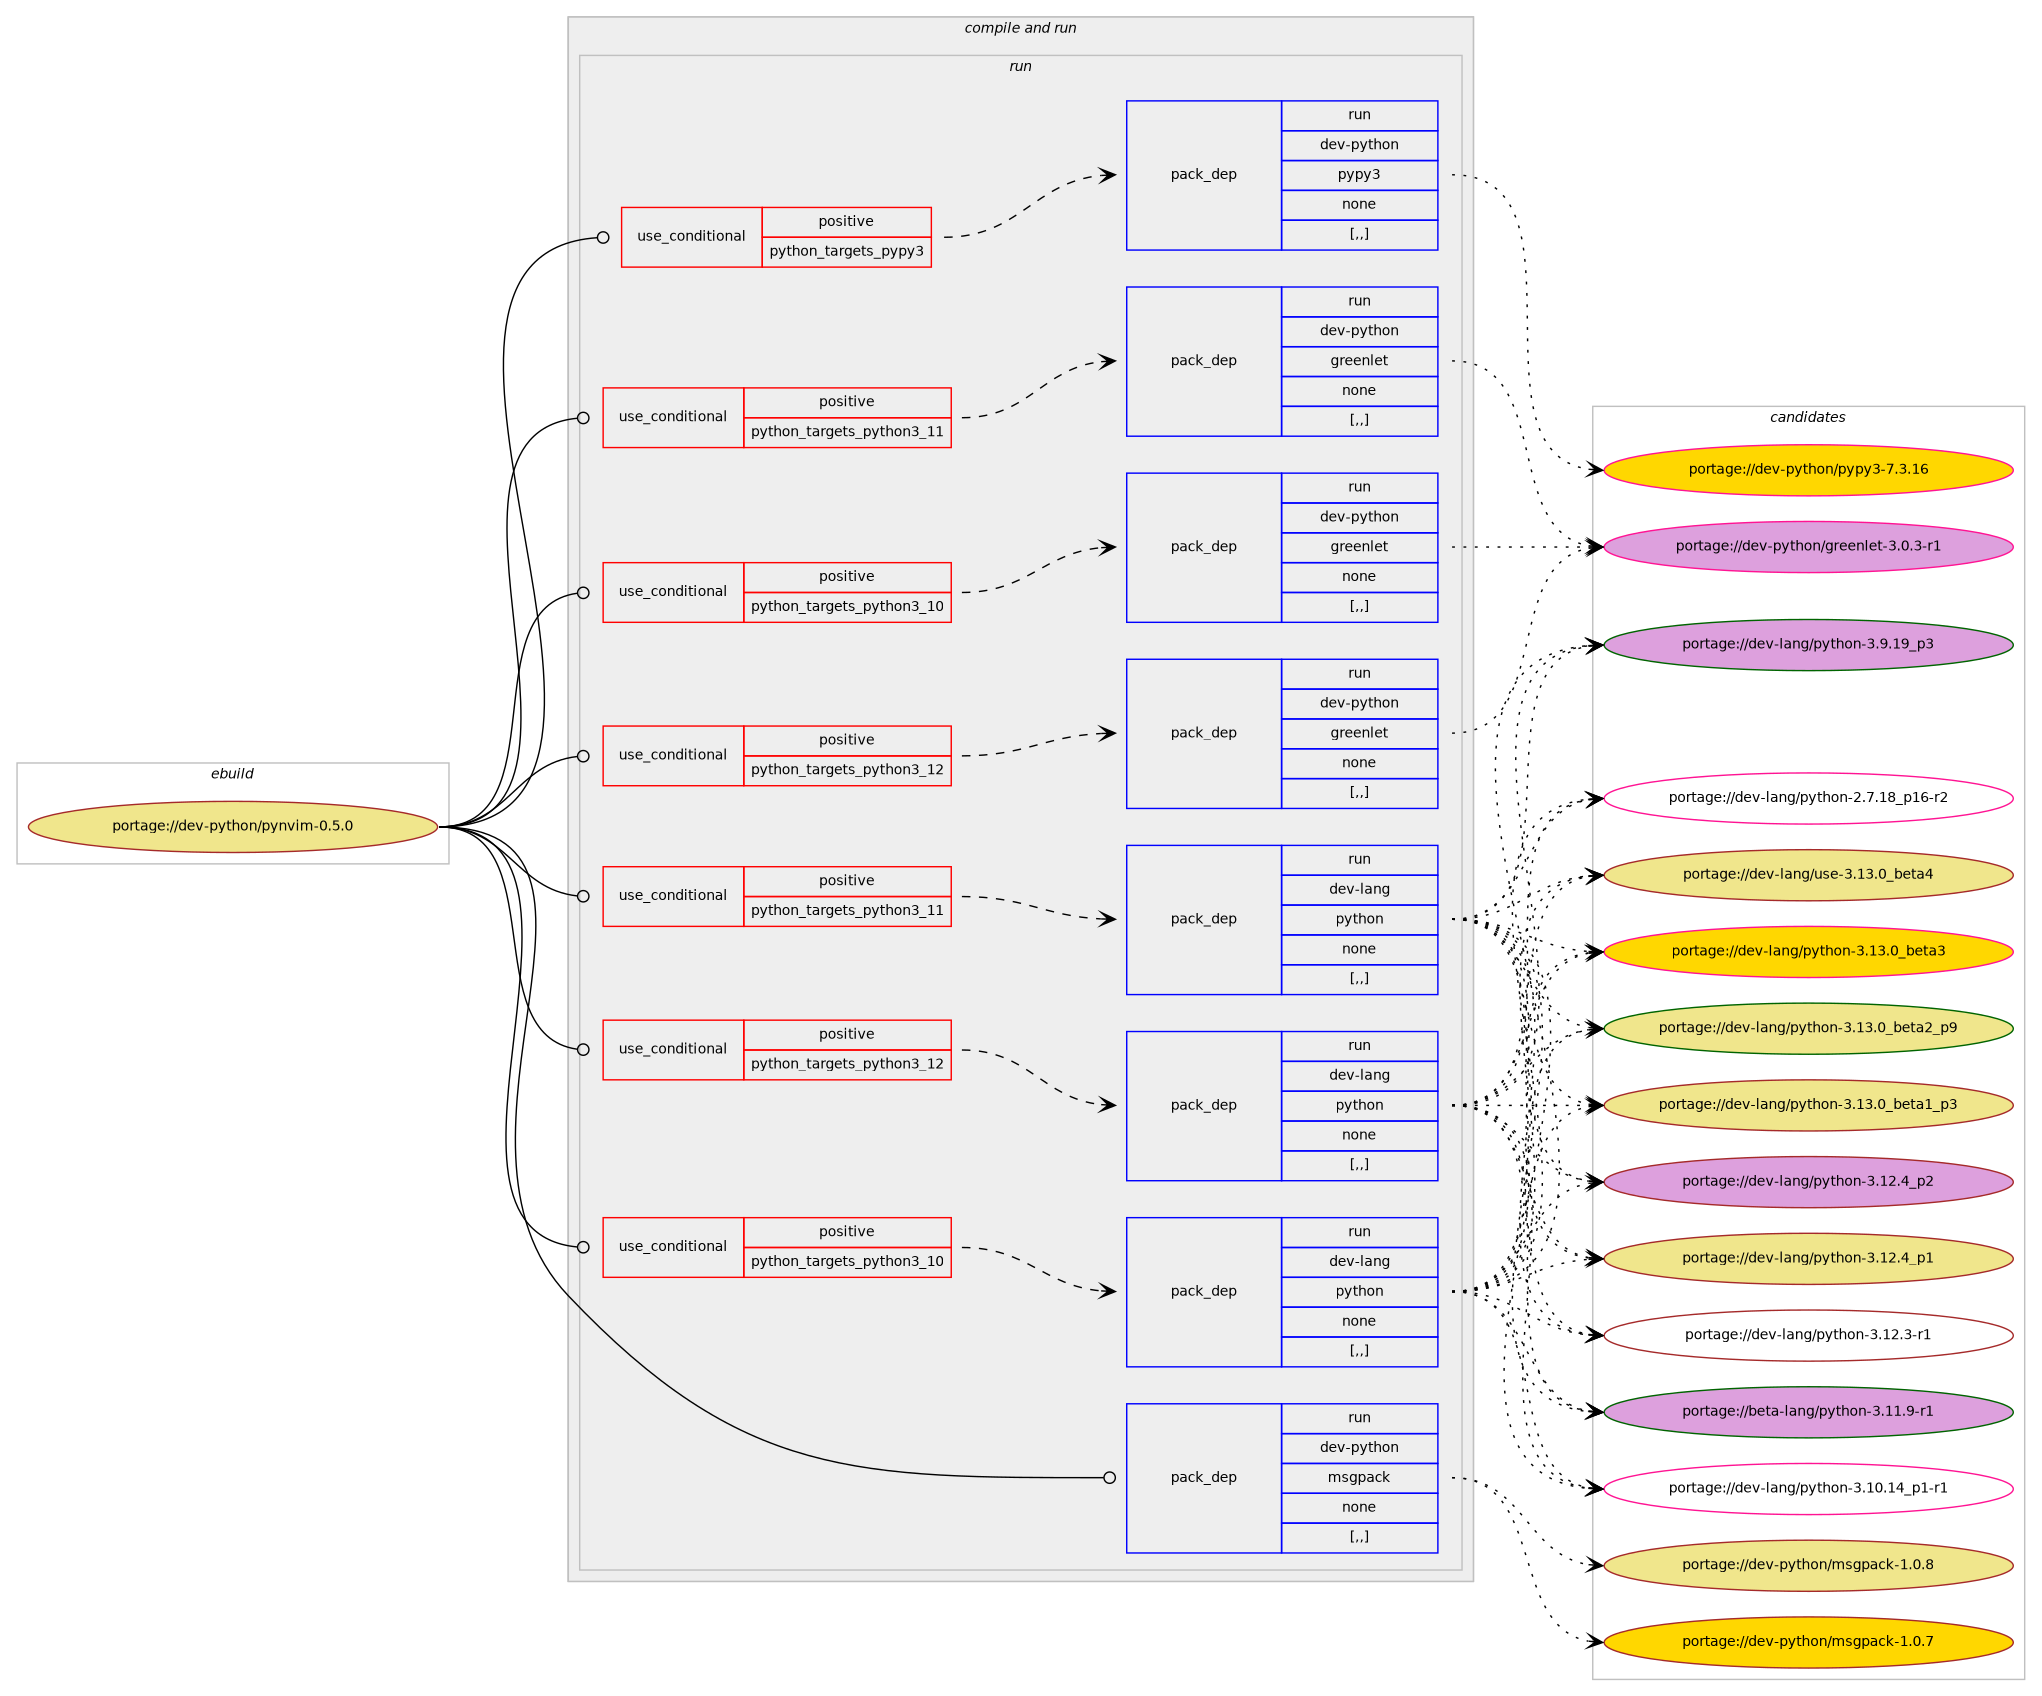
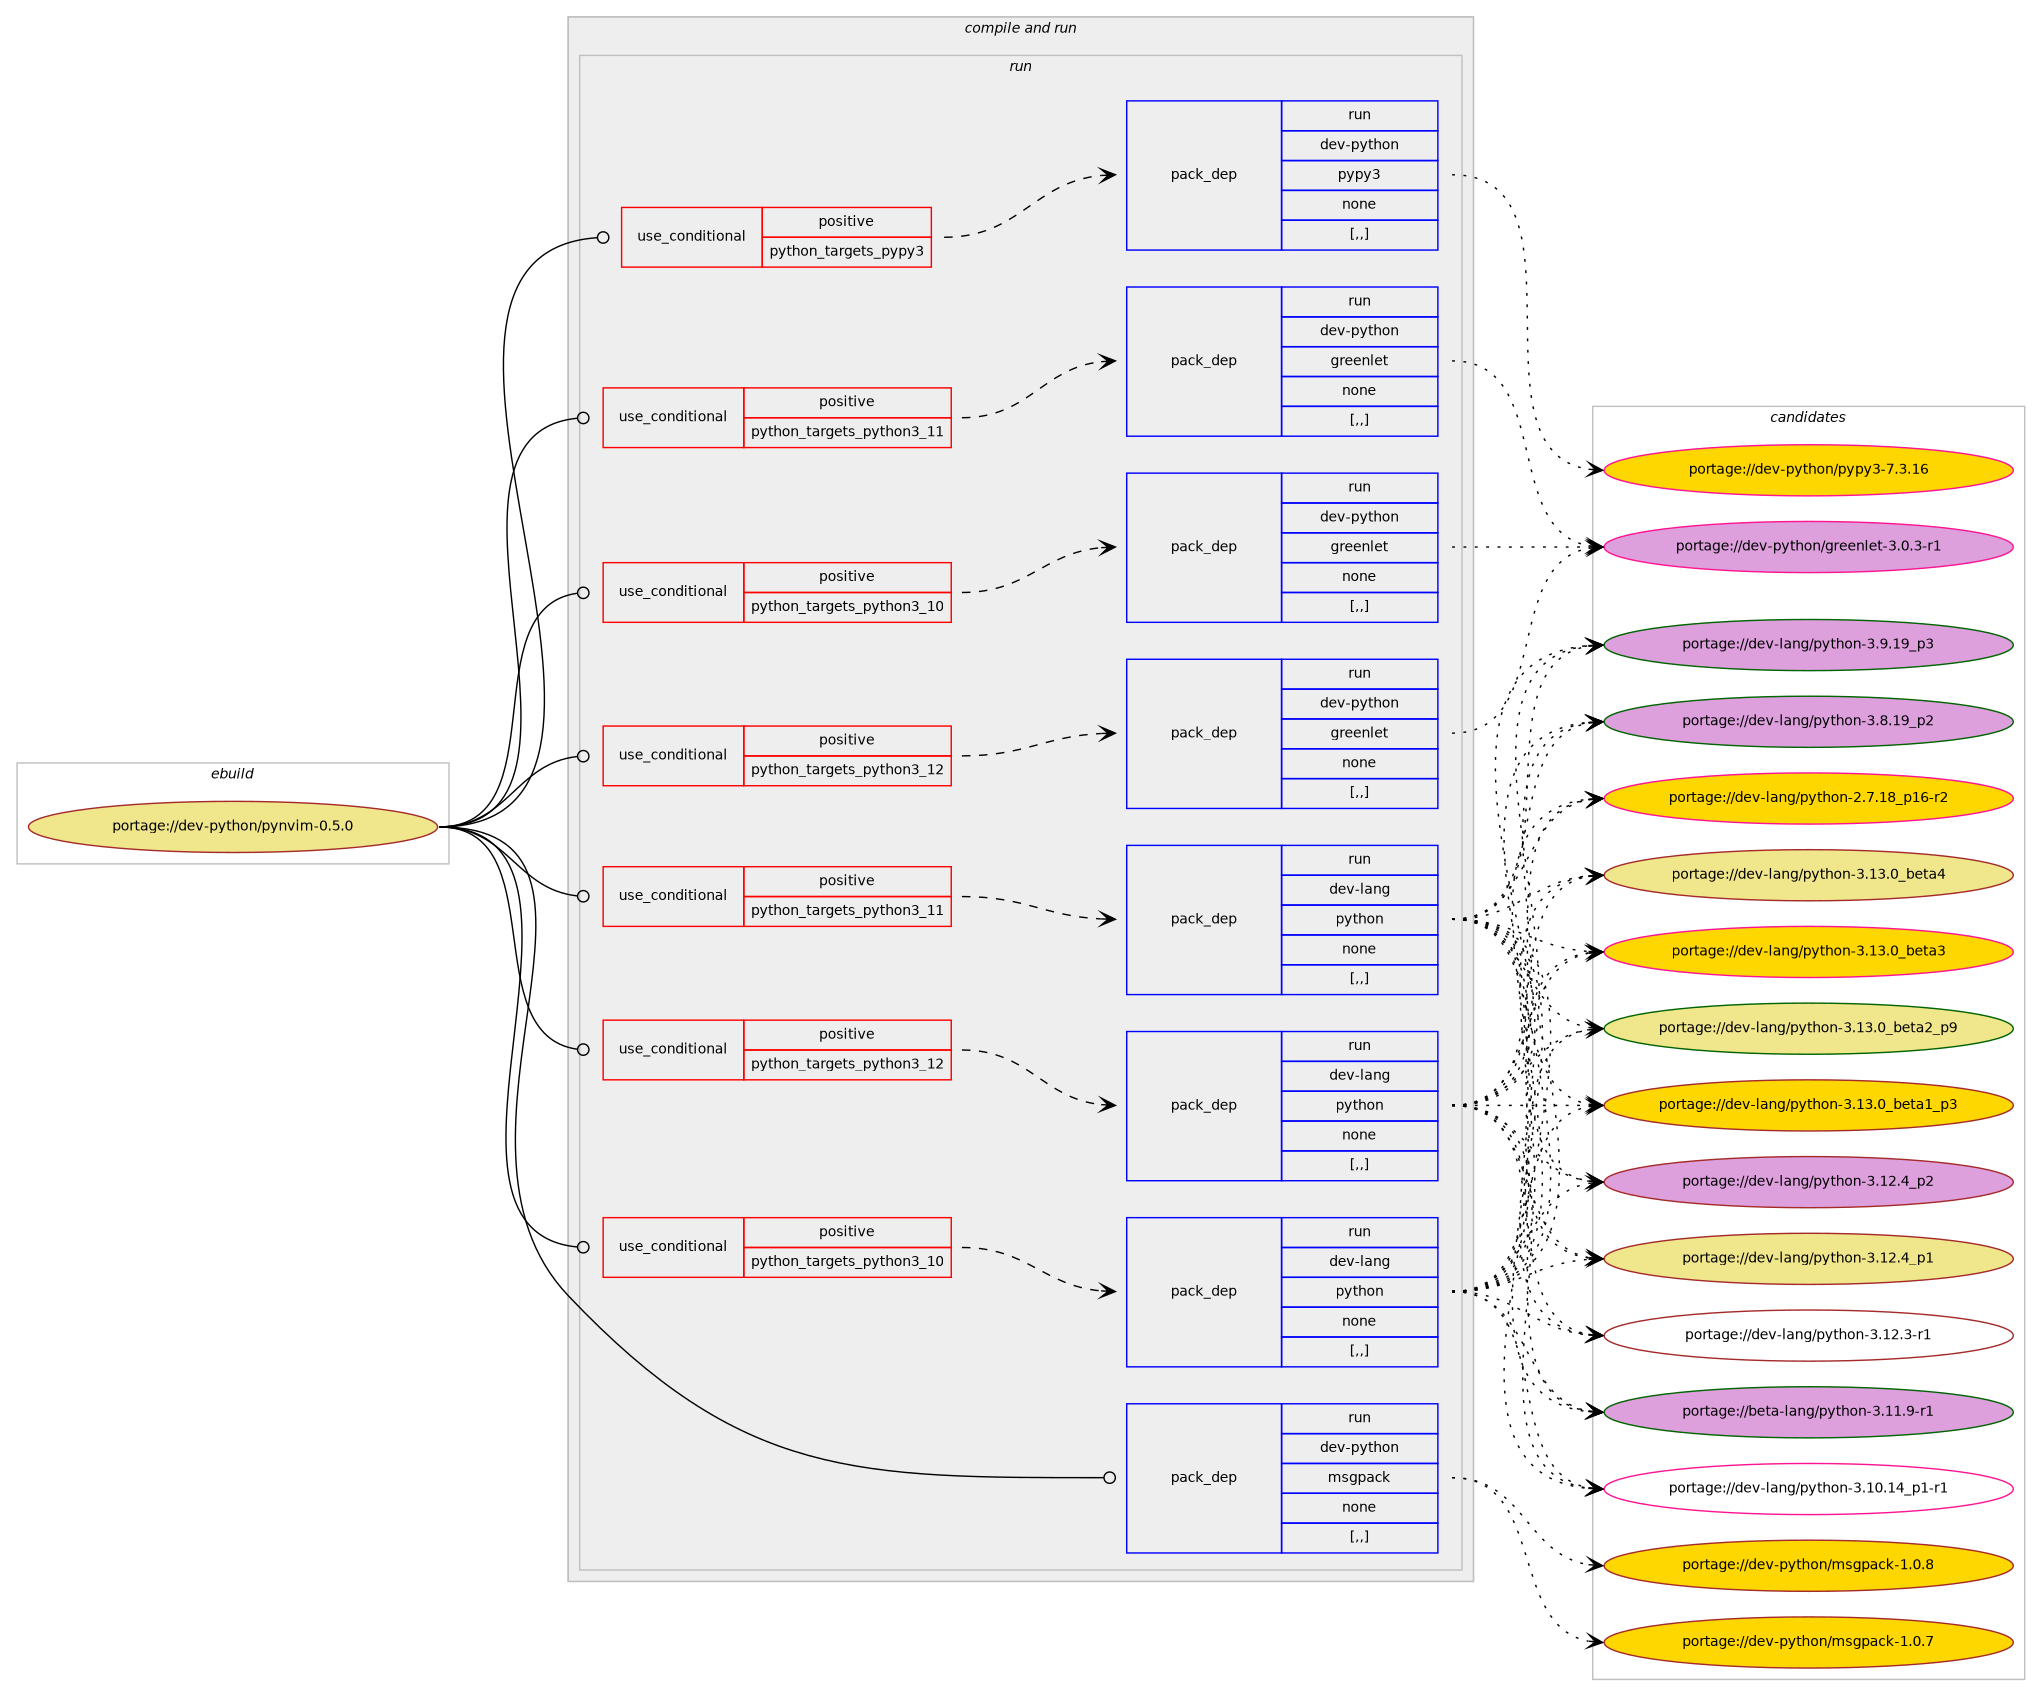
node "portage://dev-lang/python-3.8.19_p2": added
node "portage://dev-lang/python-2.7.18_p16-r2": fillcolor white -> gold
node "portage://dev-lang/use-3.13.0_beta4": label "portage://dev-lang/use-3.13.0_beta4" -> "portage://dev-lang/python-3.13.0_beta4"
node "portage://dev-lang/python-3.13.0_beta1_p3": fillcolor khaki -> gold
node "portage://dev-python/msgpack-1.0.8": fillcolor khaki -> gold
